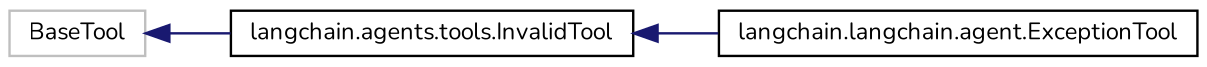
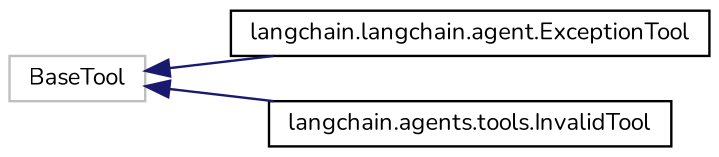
edge "langchain.langchain.agent.ExceptionTool" -> "langchain.agents.tools.InvalidTool": now "langchain.langchain.agent.ExceptionTool" -> "BaseTool"
